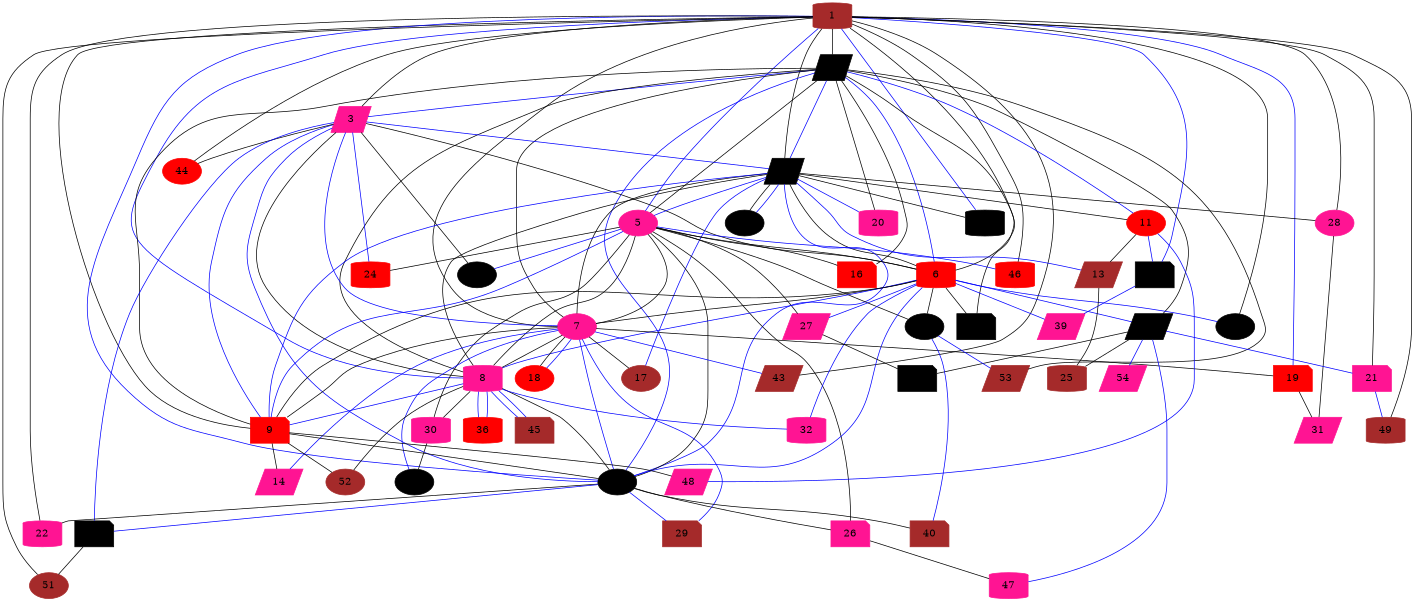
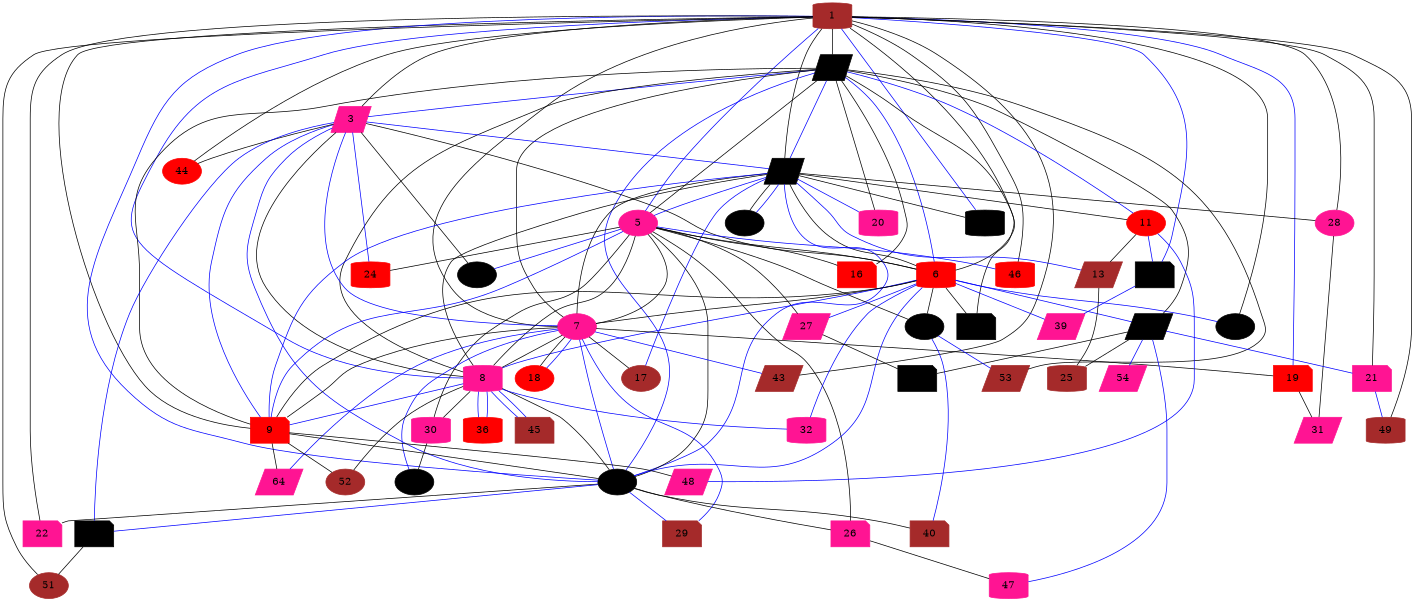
node "14": label "14" -> "64"
node "22": shape cylinder -> note
